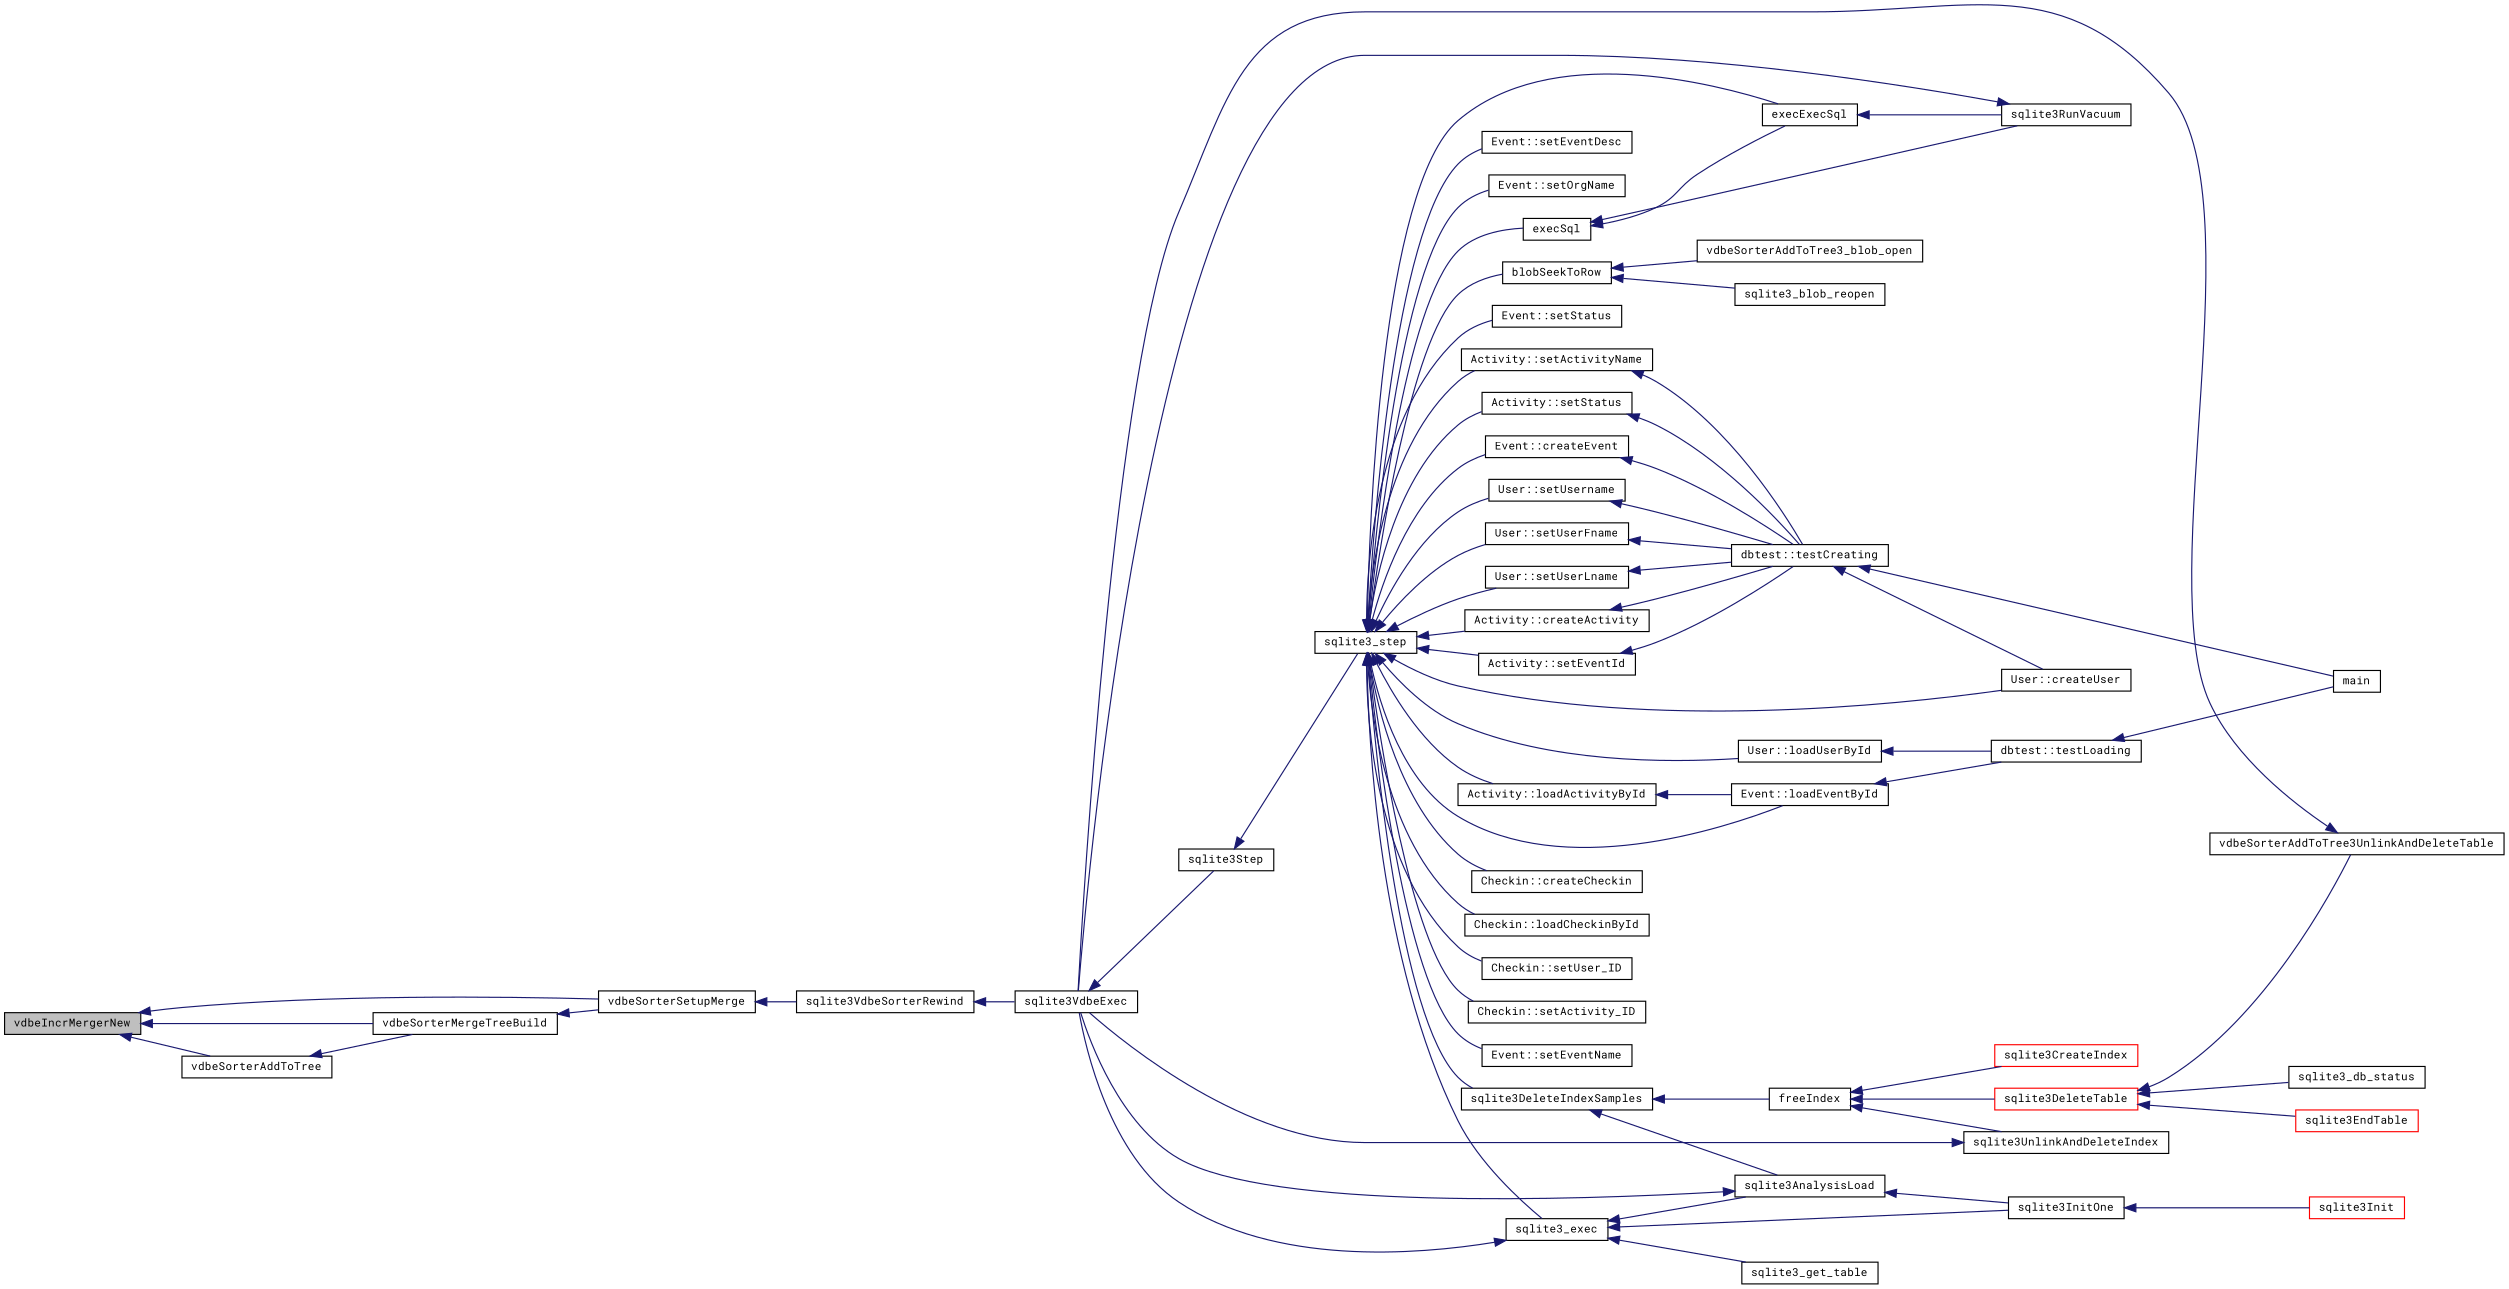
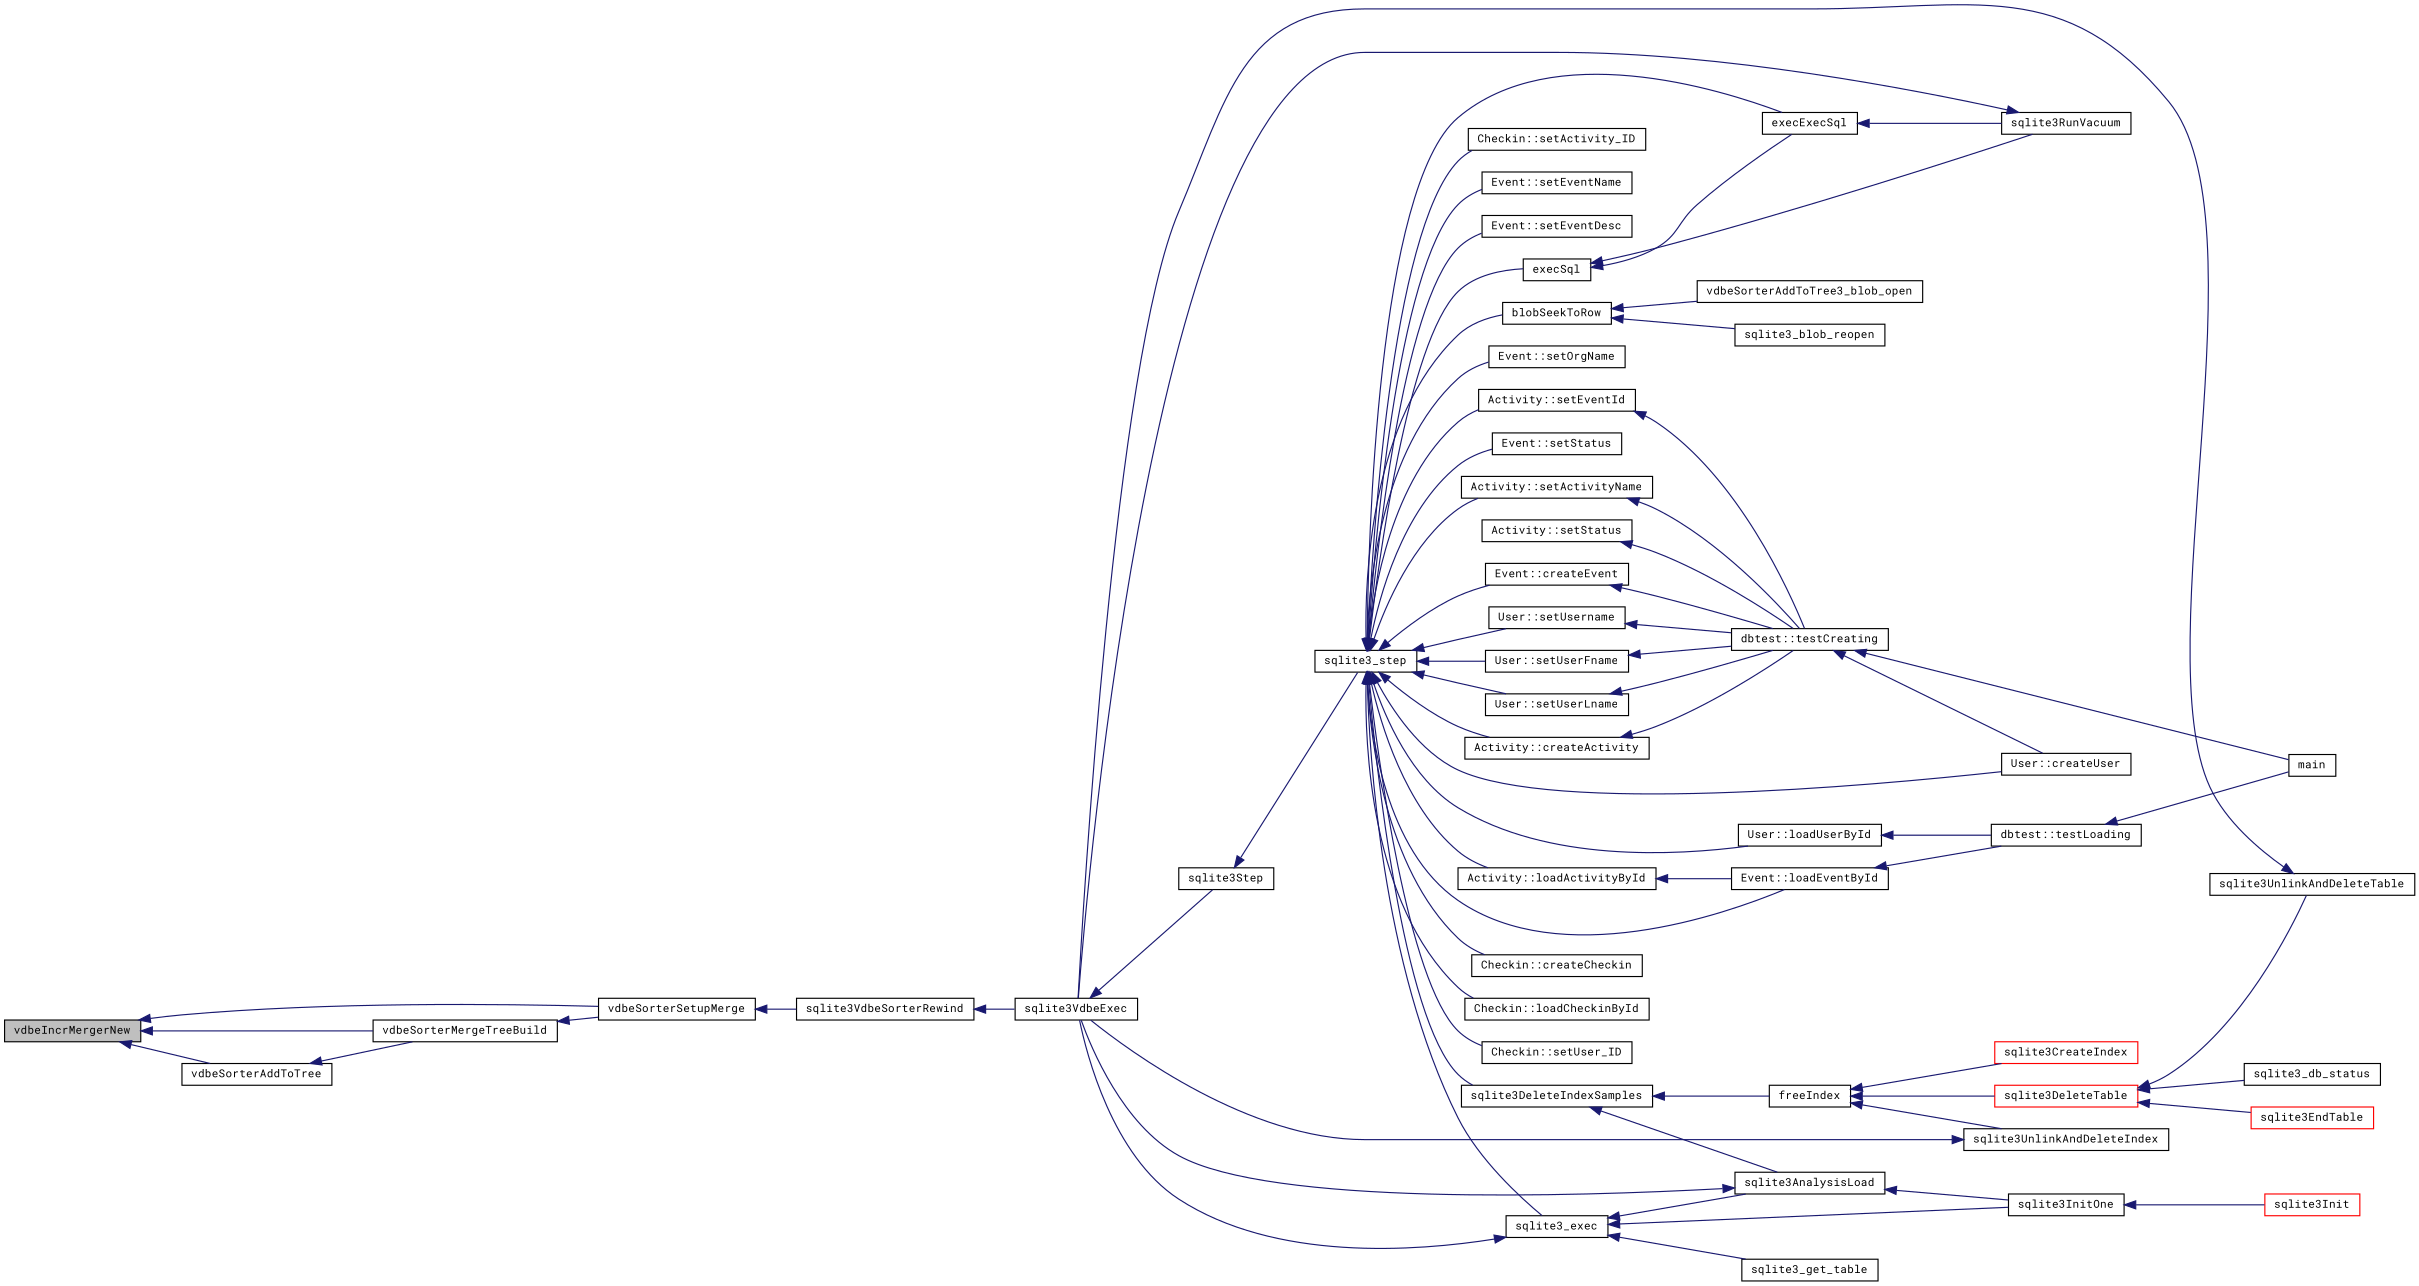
edge "Activity::setStatus" -> "sqlite3_step": removed
node "vdbeSorterAddToTree3UnlinkAndDeleteTable": label "vdbeSorterAddToTree3UnlinkAndDeleteTable" -> "sqlite3UnlinkAndDeleteTable"
